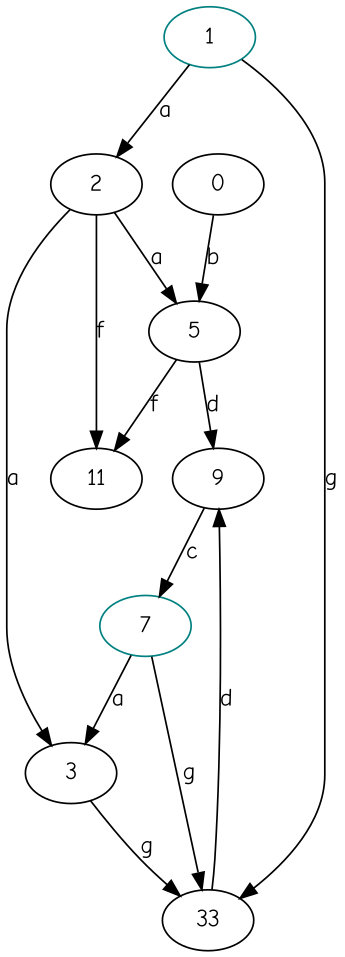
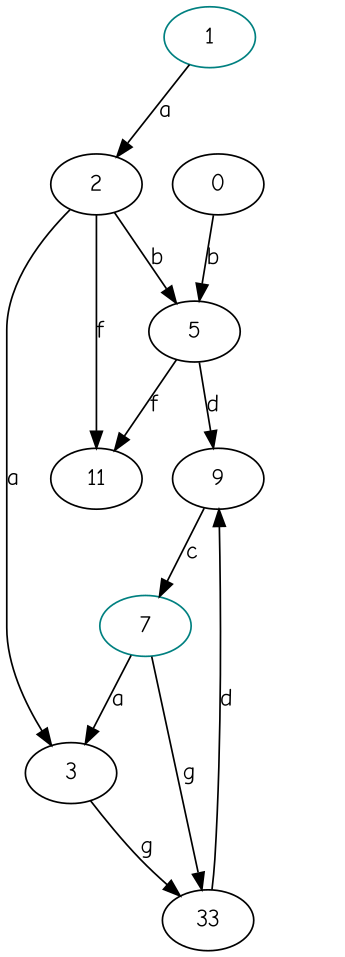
edge "2" -> "5": label "a" -> "b"
edge "1" -> "33": removed, label "g"
